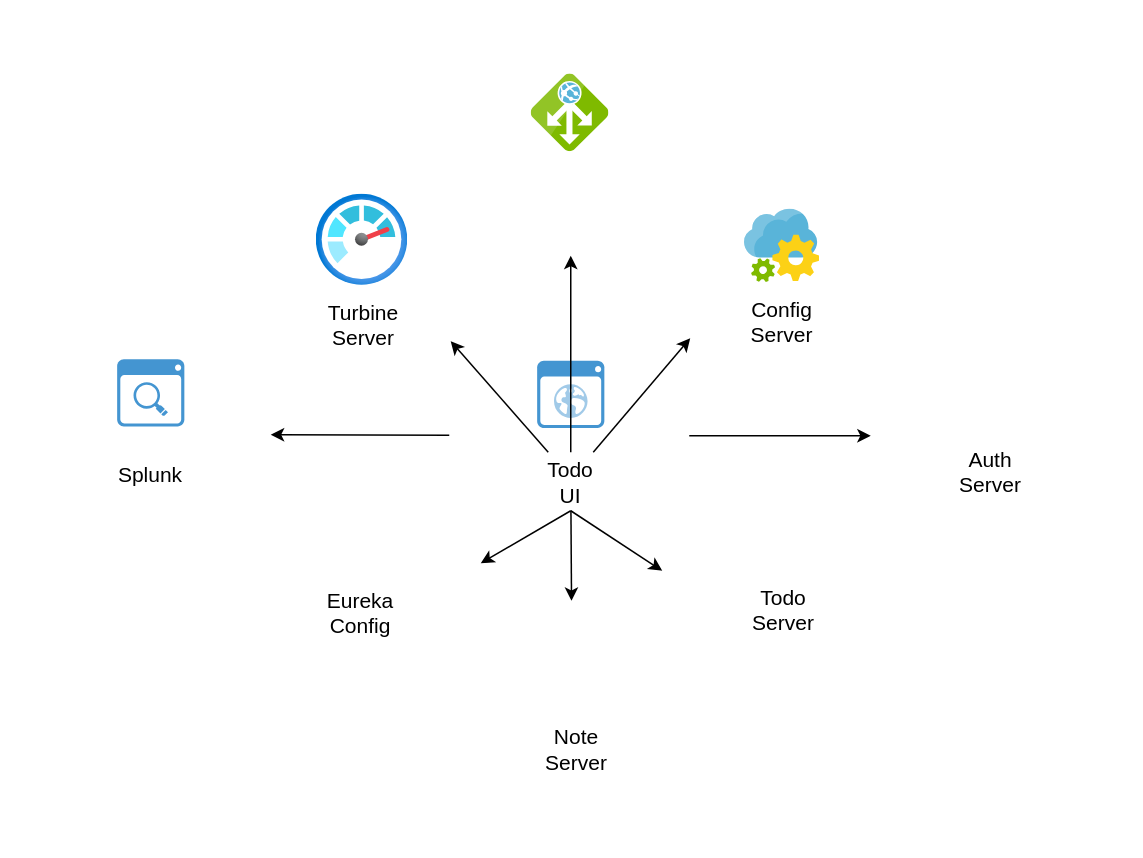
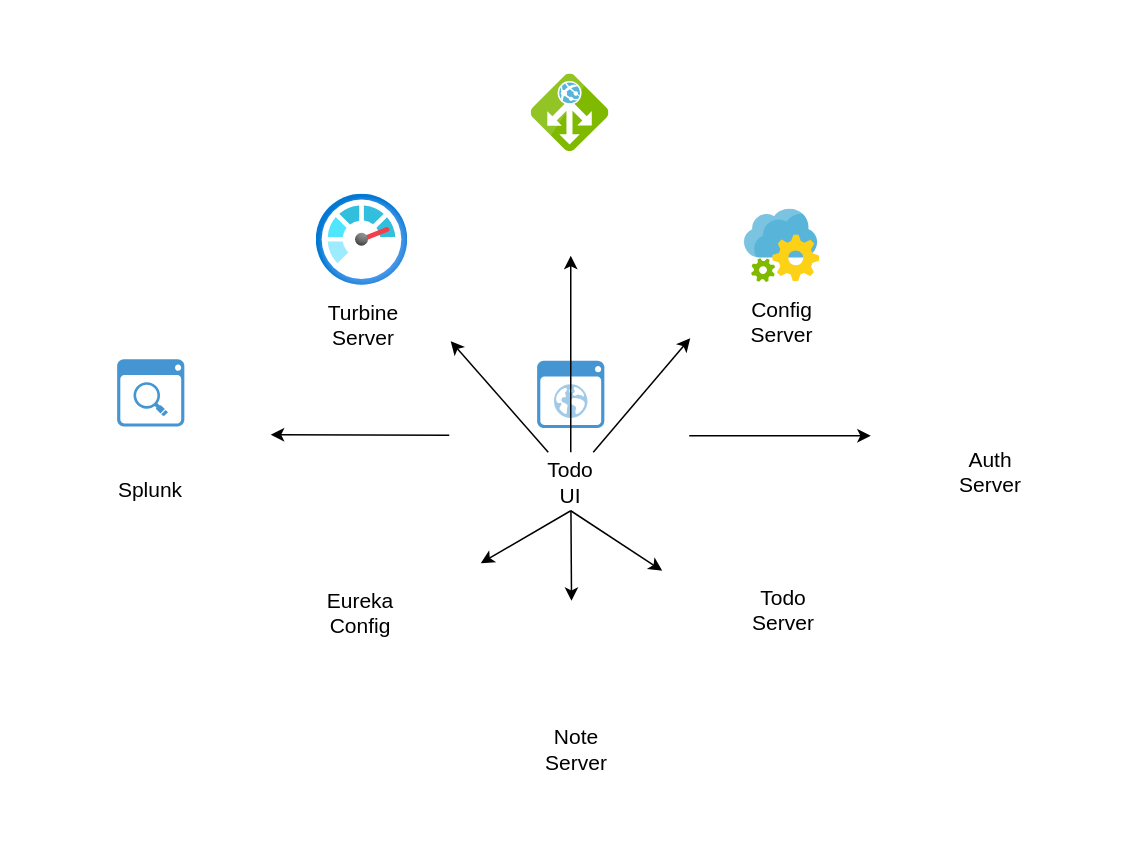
node "Splunk": moved (151, 475) -> (151, 490)
